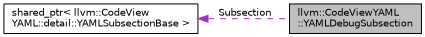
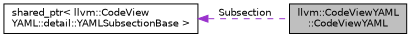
node "llvm::CodeViewYAML ::YAMLDebugSubsection": label "llvm::CodeViewYAML ::YAMLDebugSubsection" -> "llvm::CodeViewYAML ::CodeViewYAML"
